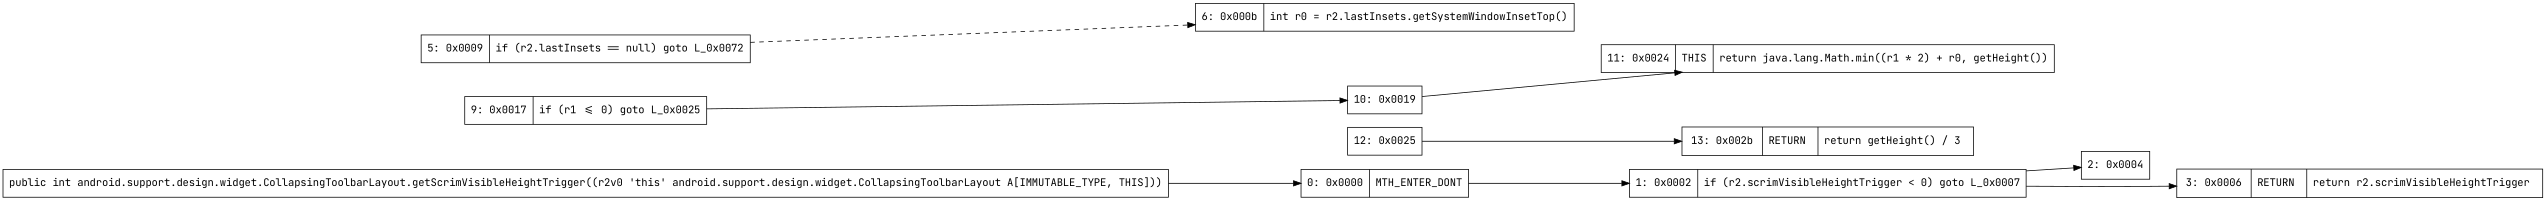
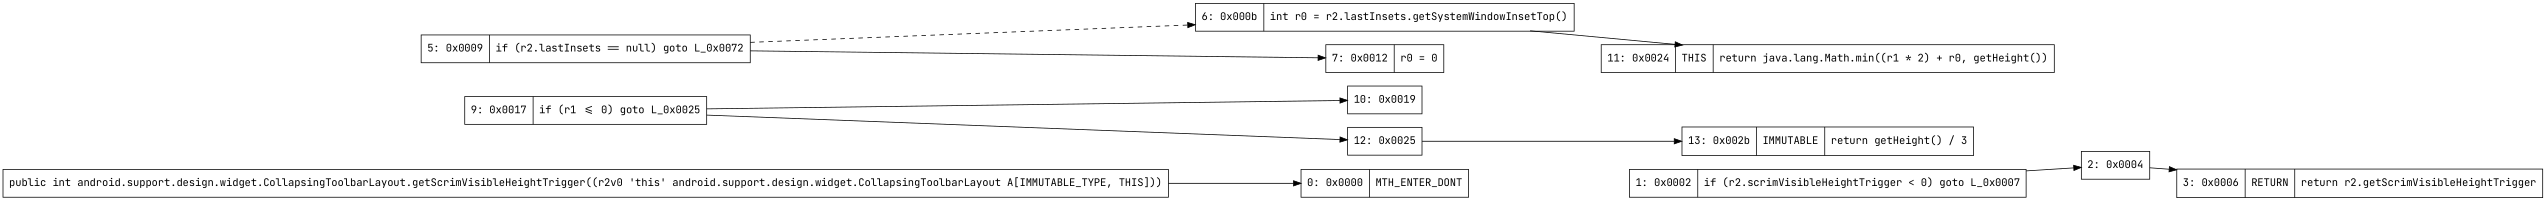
node "7: 0x0012": added
edge "10: 0x0019" -> "11: 0x0024": now "6: 0x000b" -> "11: 0x0024"
edge "9: 0x0017" -> "12: 0x0025": added
node "13: 0x002b": text "RETURN" -> "IMMUTABLE"
edge "0: 0x0000" -> "1: 0x0002": removed
node "3: 0x0006": text "return r2.scrimVisibleHeightTrigger" -> "return r2.getScrimVisibleHeightTrigger"
edge "1: 0x0002" -> "3: 0x0006": now "2: 0x0004" -> "3: 0x0006"
